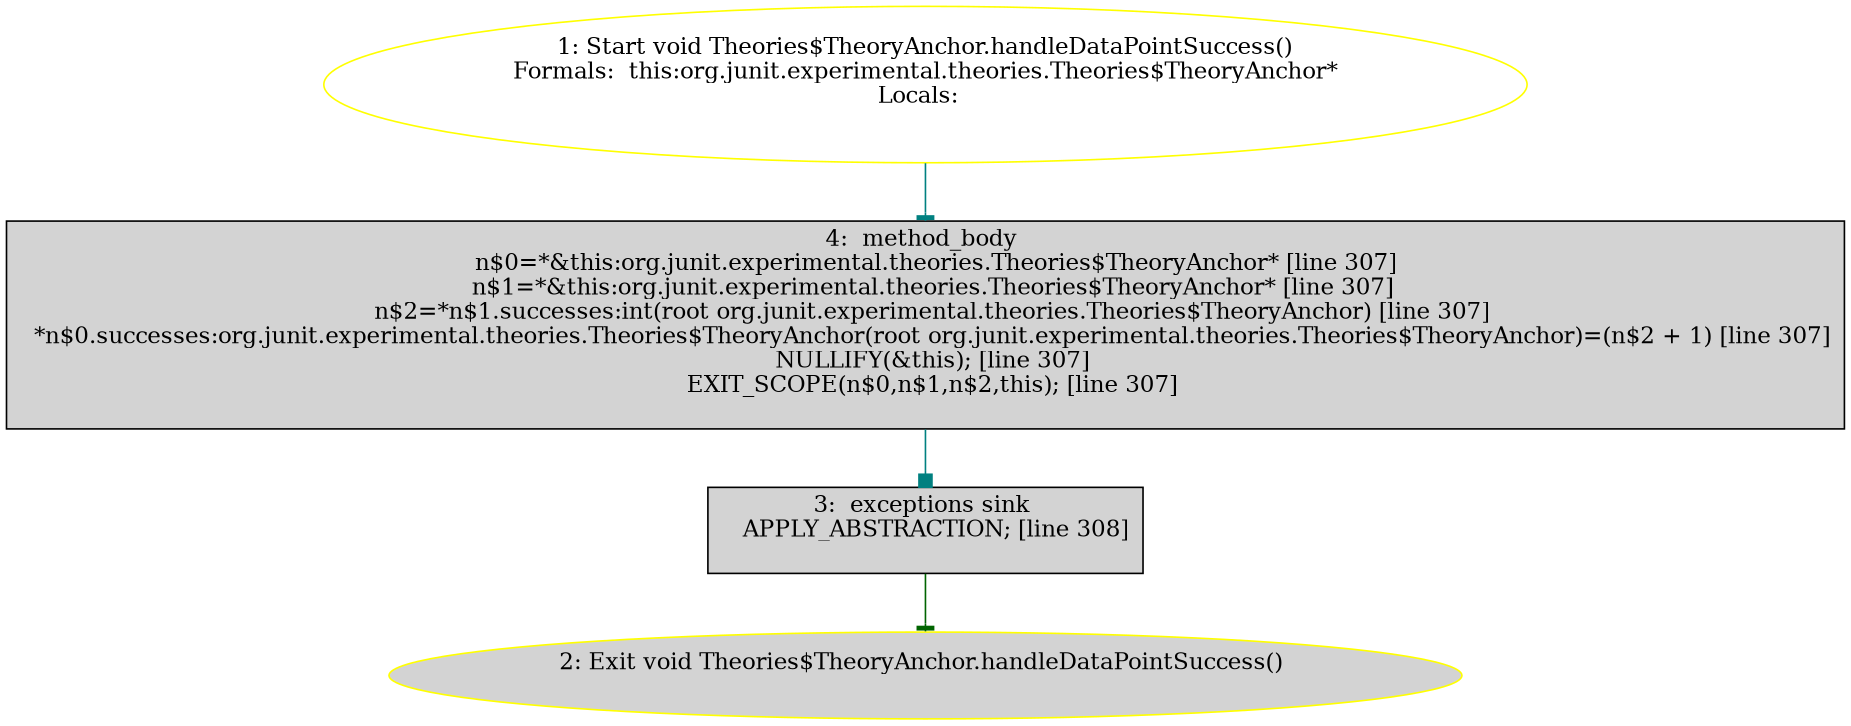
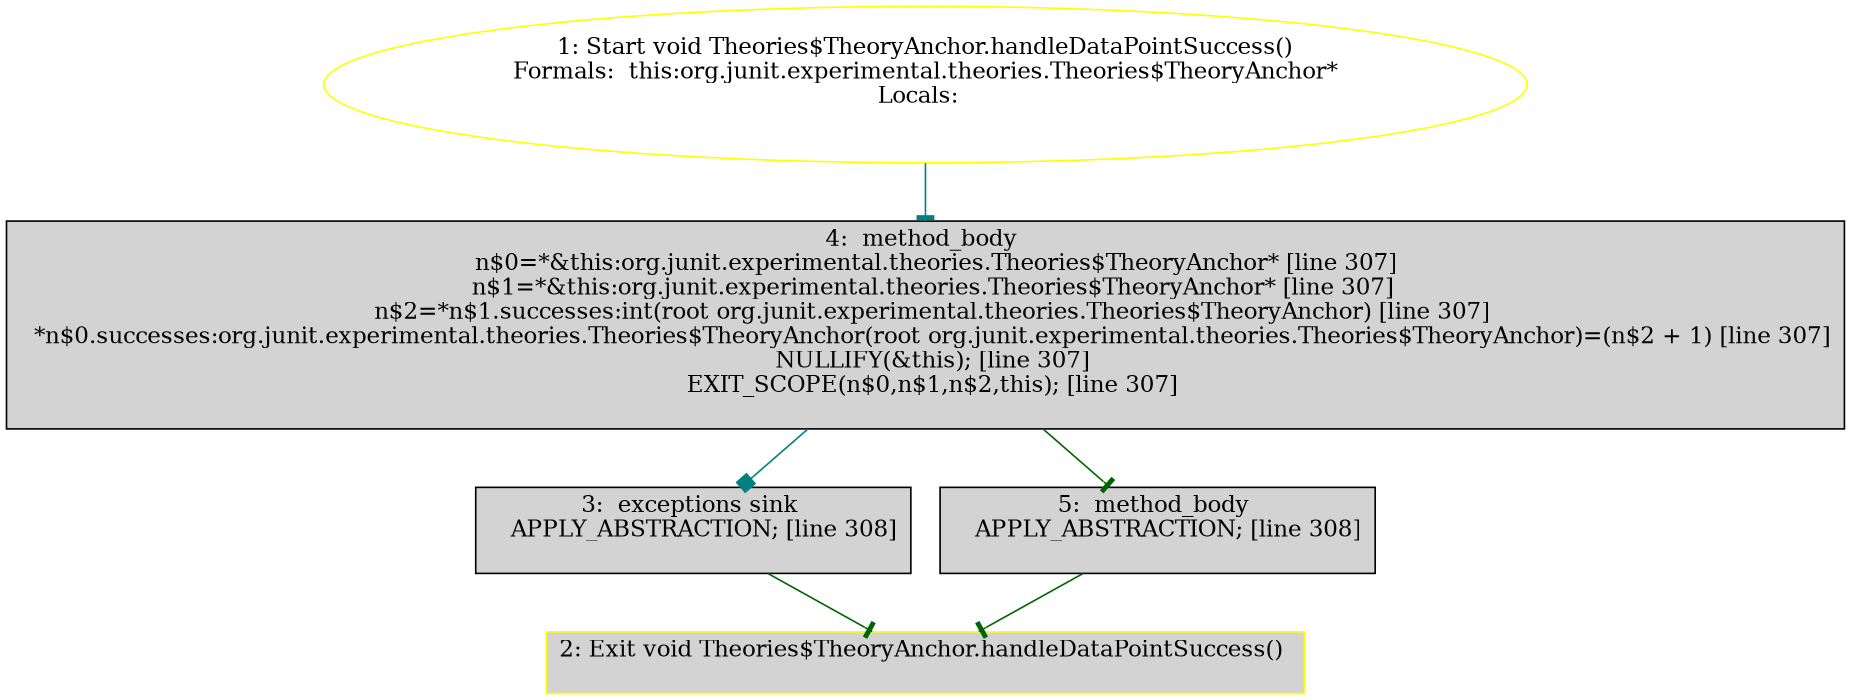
node "5:  method_body APPLY_ABSTRACTION; [line 308]": added
node "2: Exit void Theories$TheoryAnchor.handleDataPointSuccess()": shape ellipse -> box
